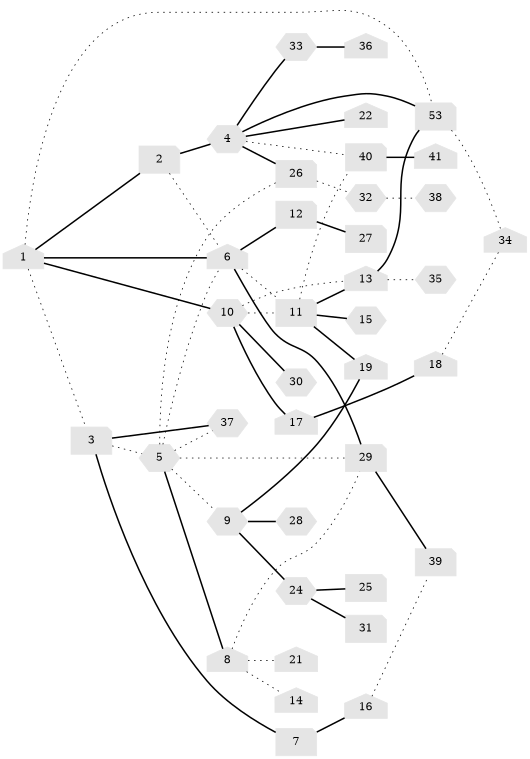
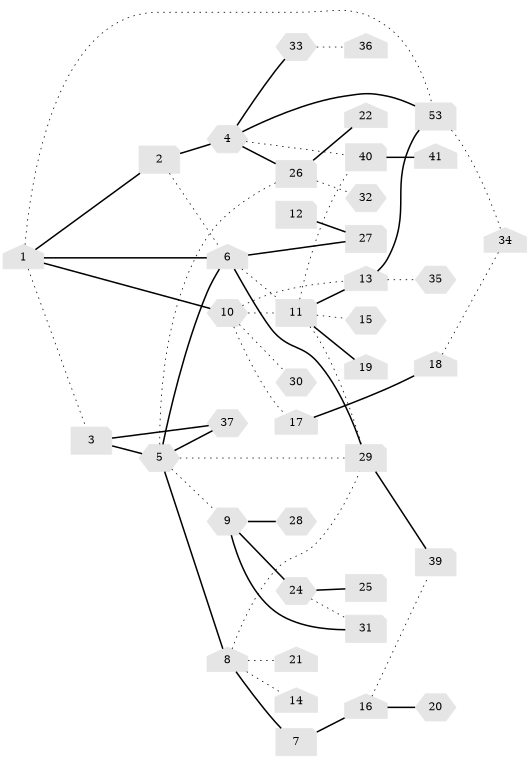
edge "33" -- "36": style bold -> dotted
edge "22" -- "4": now "22" -- "26"
node "38": removed
edge "12" -- "6": now "27" -- "6"
edge "11" -- "15": style bold -> dotted
edge "10" -- "30": style bold -> dotted
edge "6" -- "5": style dotted -> bold
edge "10" -- "17": style bold -> dotted
edge "11" -- "29": added
edge "37" -- "5": style dotted -> bold
edge "3" -- "5": style dotted -> bold
edge "19" -- "9": now "31" -- "9"
edge "24" -- "31": style bold -> dotted
edge "3" -- "7": now "8" -- "7"
node "20": added
